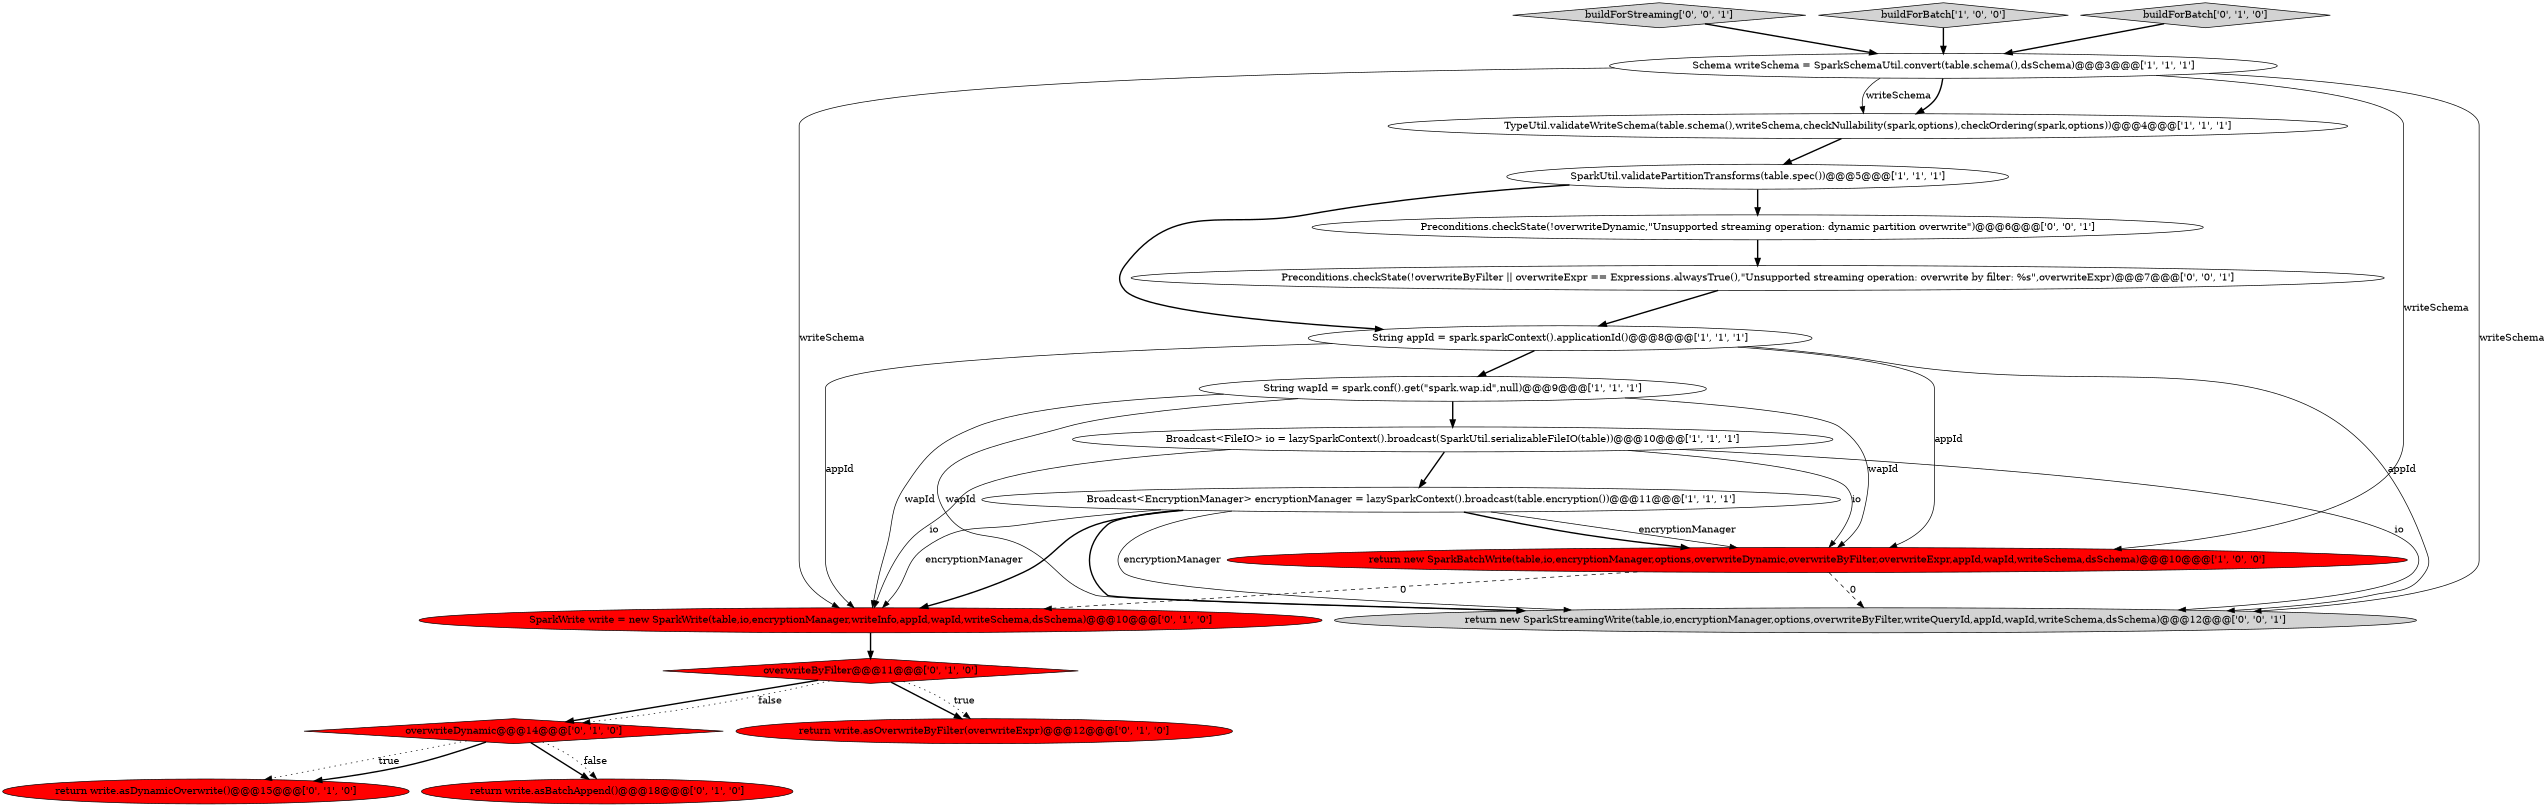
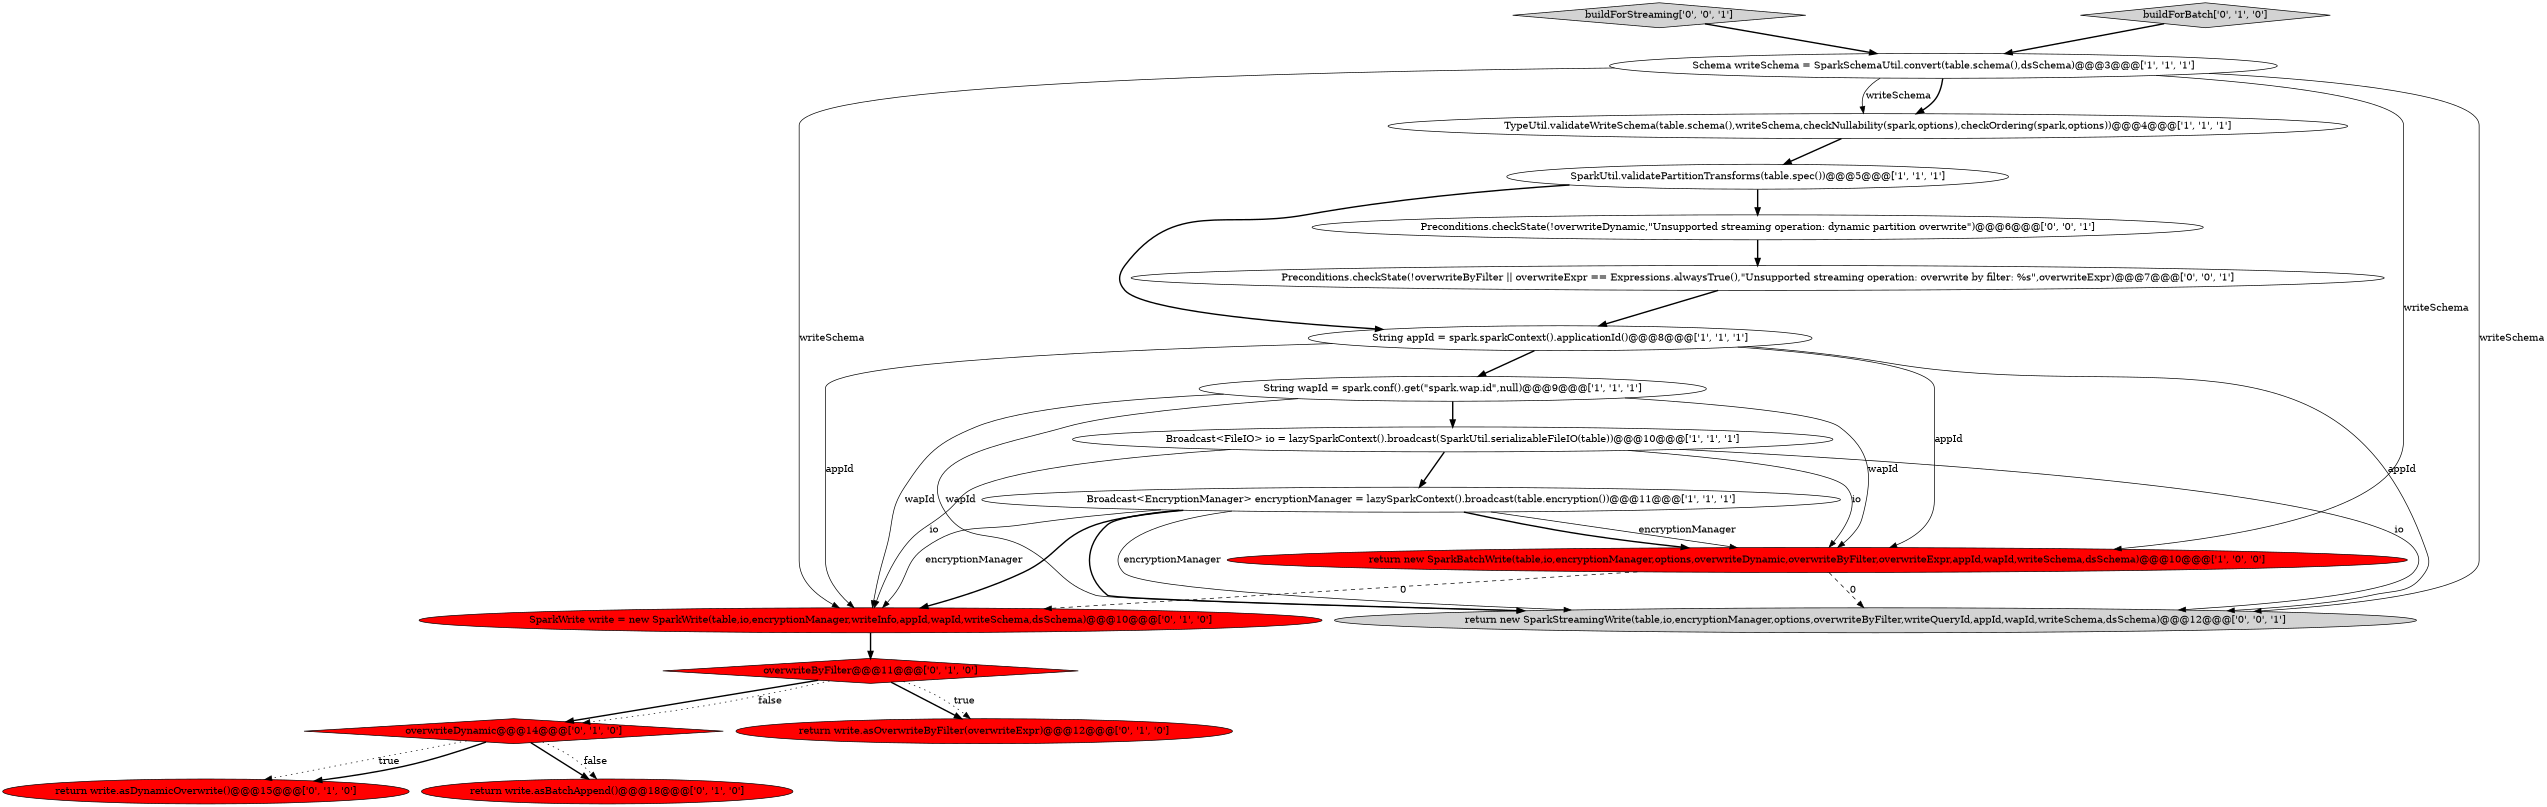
node "buildForBatch['1', '0', '0']": removed
